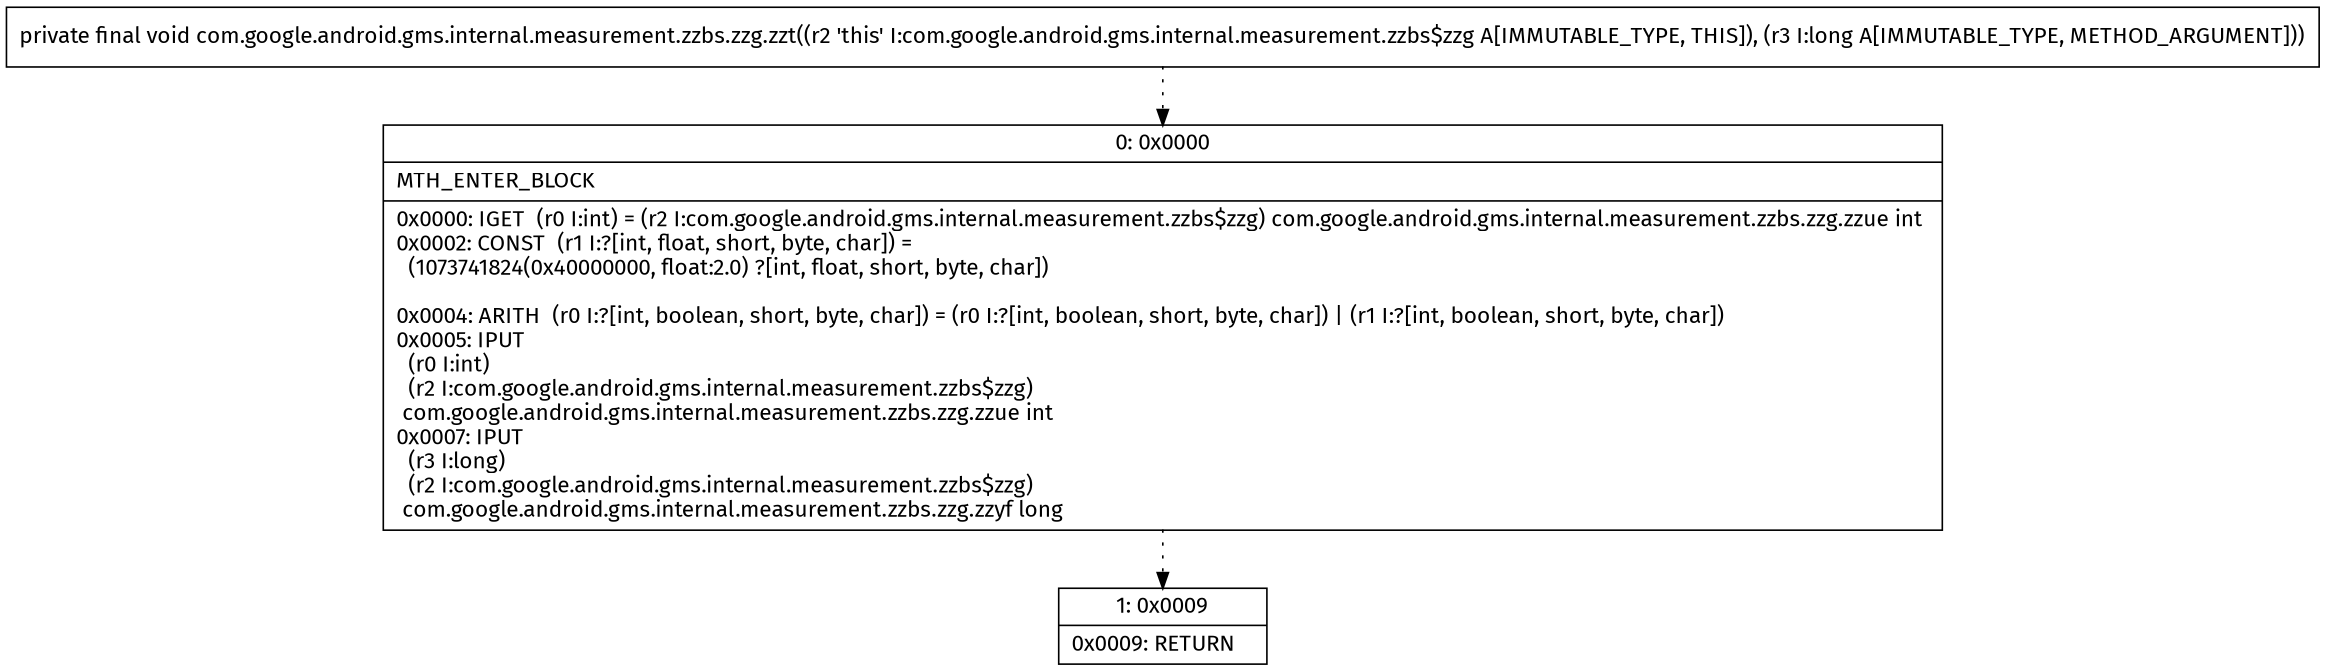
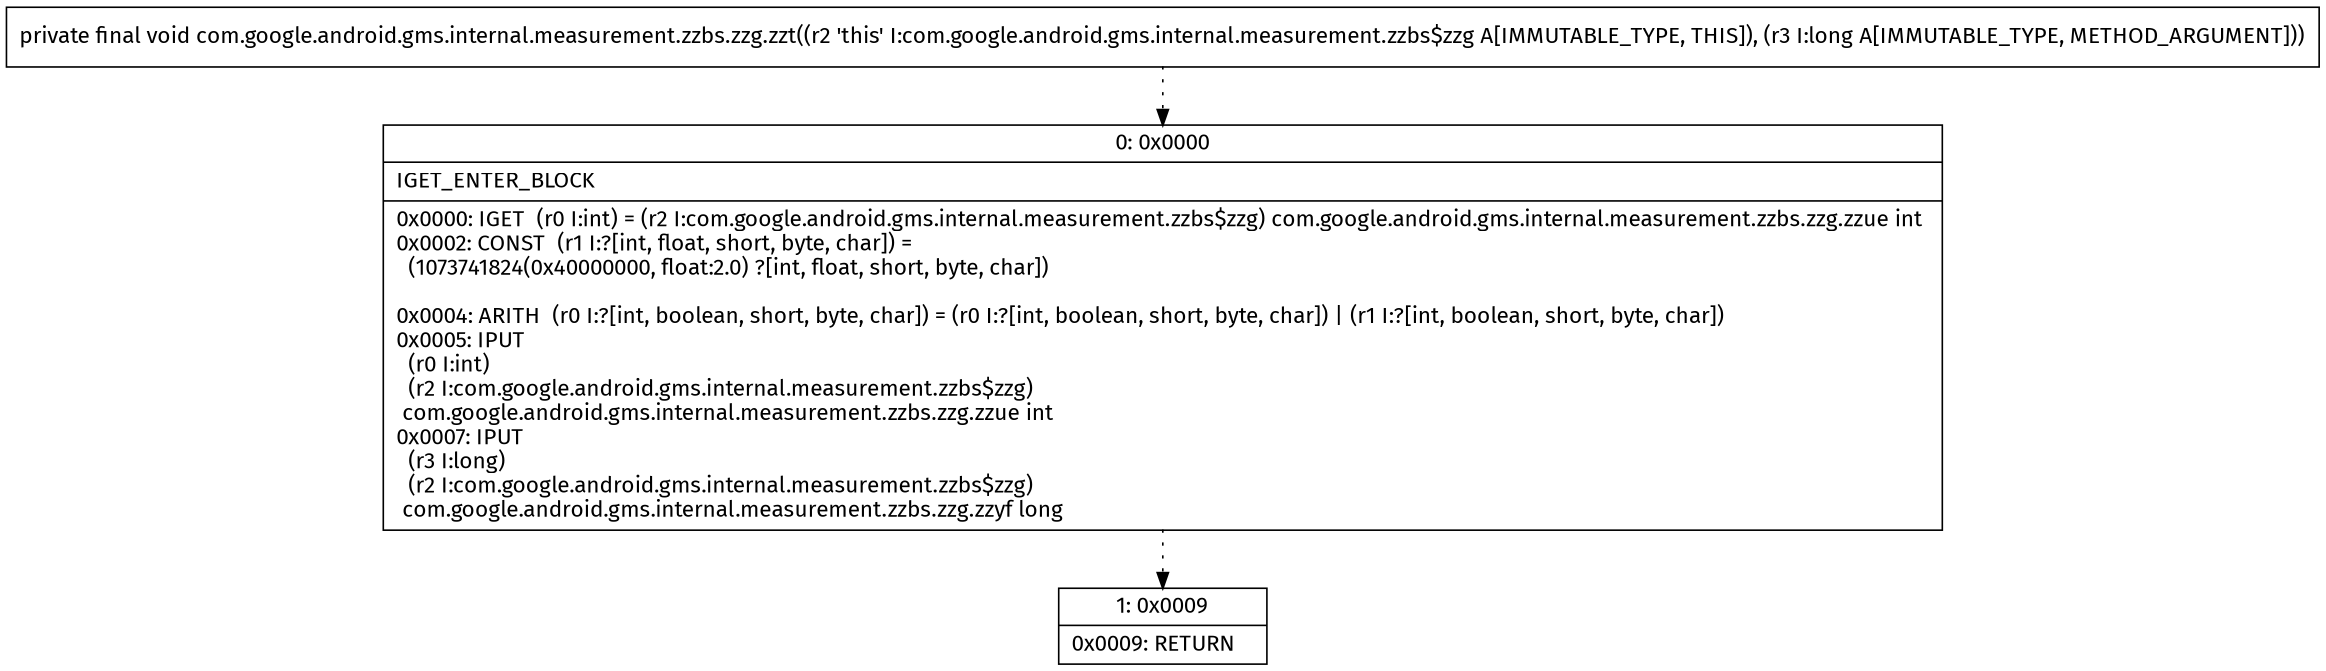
node "0: 0x0000": text "MTH_ENTER_BLOCK" -> "IGET_ENTER_BLOCK"
